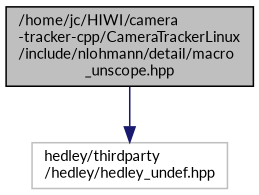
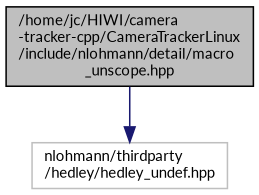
node "hedley/thirdparty /hedley/hedley_undef.hpp": label "hedley/thirdparty /hedley/hedley_undef.hpp" -> "nlohmann/thirdparty /hedley/hedley_undef.hpp"
